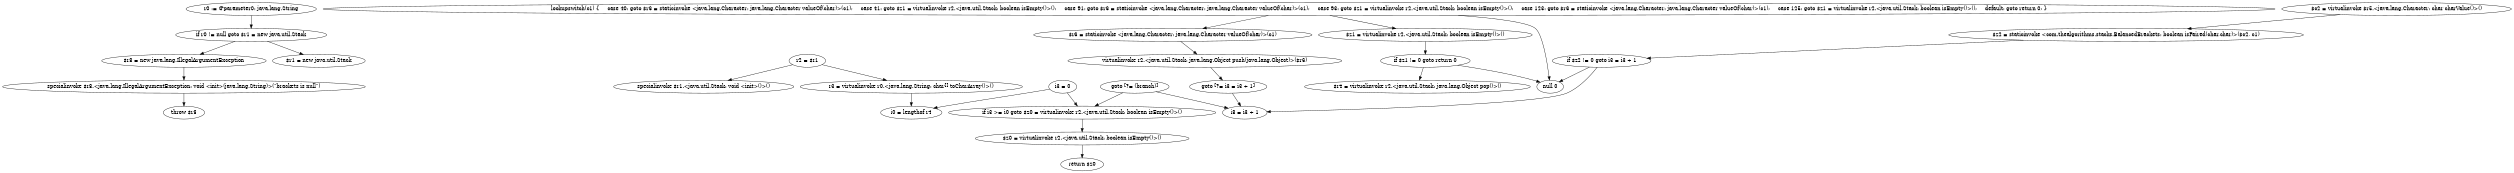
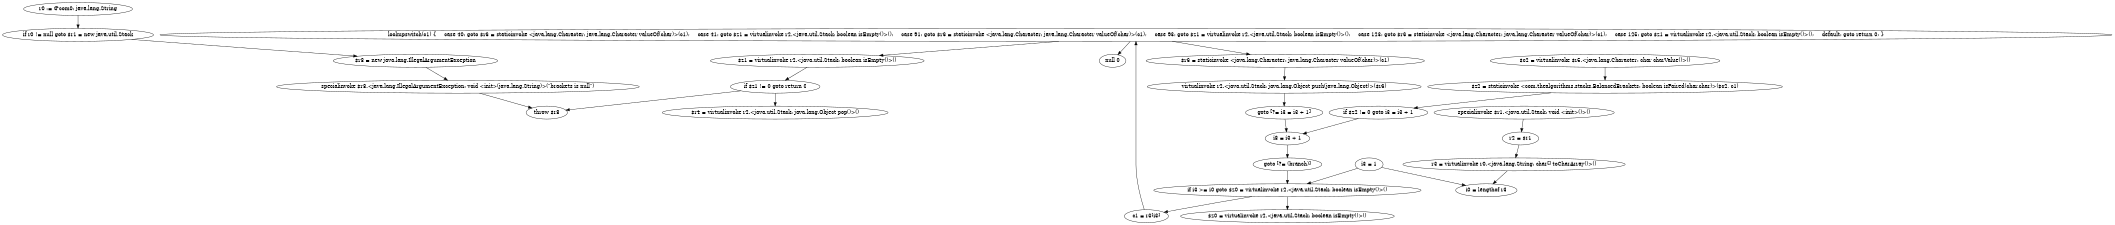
node "r0 := @parameter0: java.lang.String": label "r0 := @parameter0: java.lang.String" -> "r0 := @com0: java.lang.String"
node "$r1 = new java.util.Stack": removed
edge "r2 = $r1" -> "specialinvoke $r1.<java.util.Stack: void <init>()>()": reversed
edge "if $z1 != 0 goto return 0" -> "null 0": now "if $z1 != 0 goto return 0" -> "throw $r8"
edge "if $z2 != 0 goto i3 = i3 + 1" -> "null 0": removed
node "i3 = 0": label "i3 = 0" -> "i3 = 1"
edge "goto [?= (branch)]" -> "i8 = i3 + 1": reversed
node "i0 = lengthof r4": label "i0 = lengthof r4" -> "i0 = lengthof r3"
node "return $z0": removed
node "c1 = r3[i3]": added
